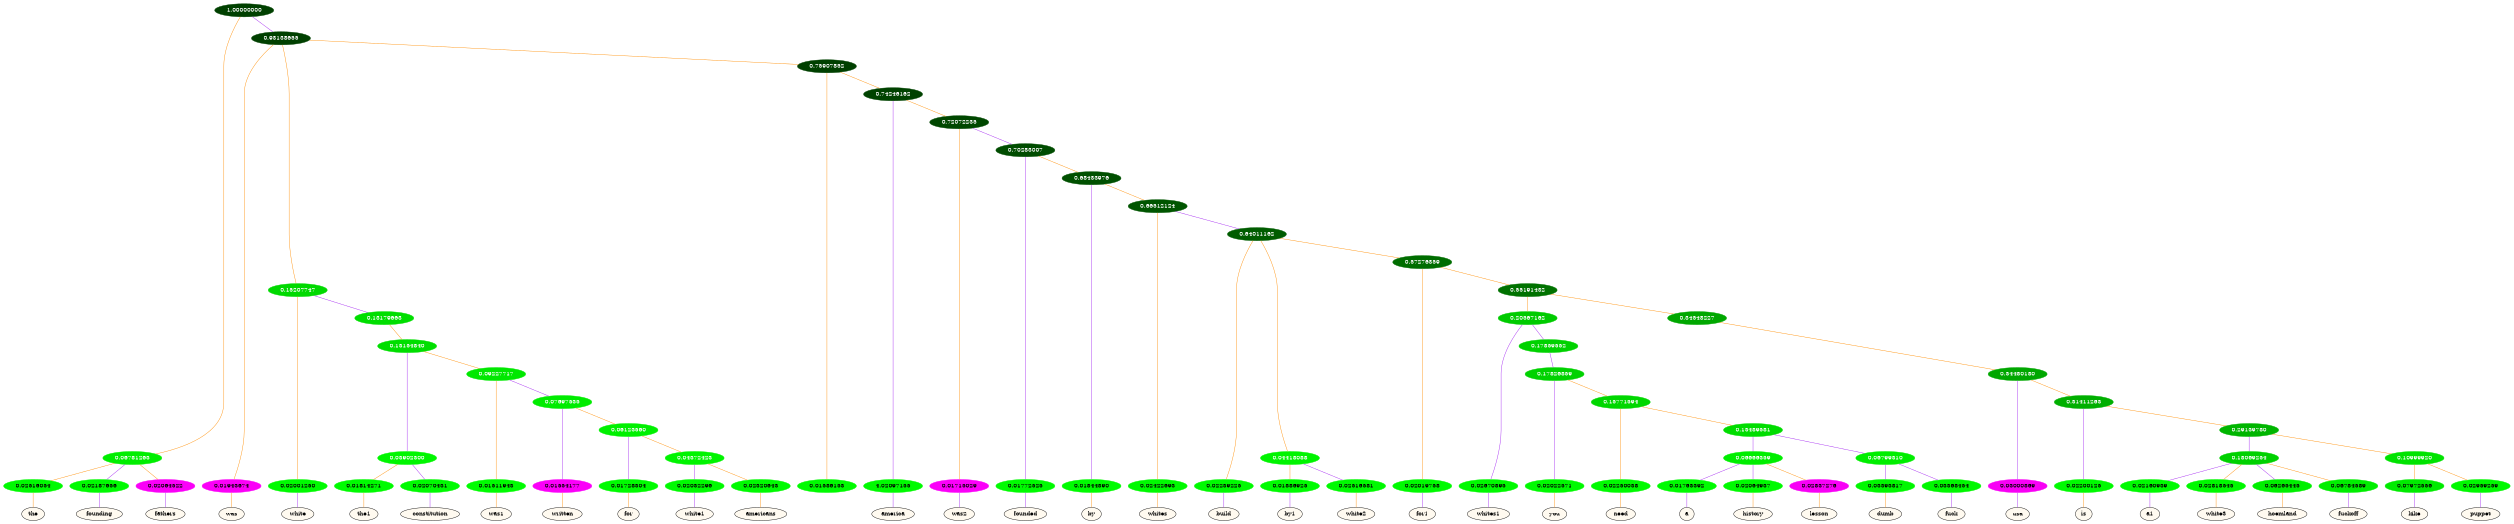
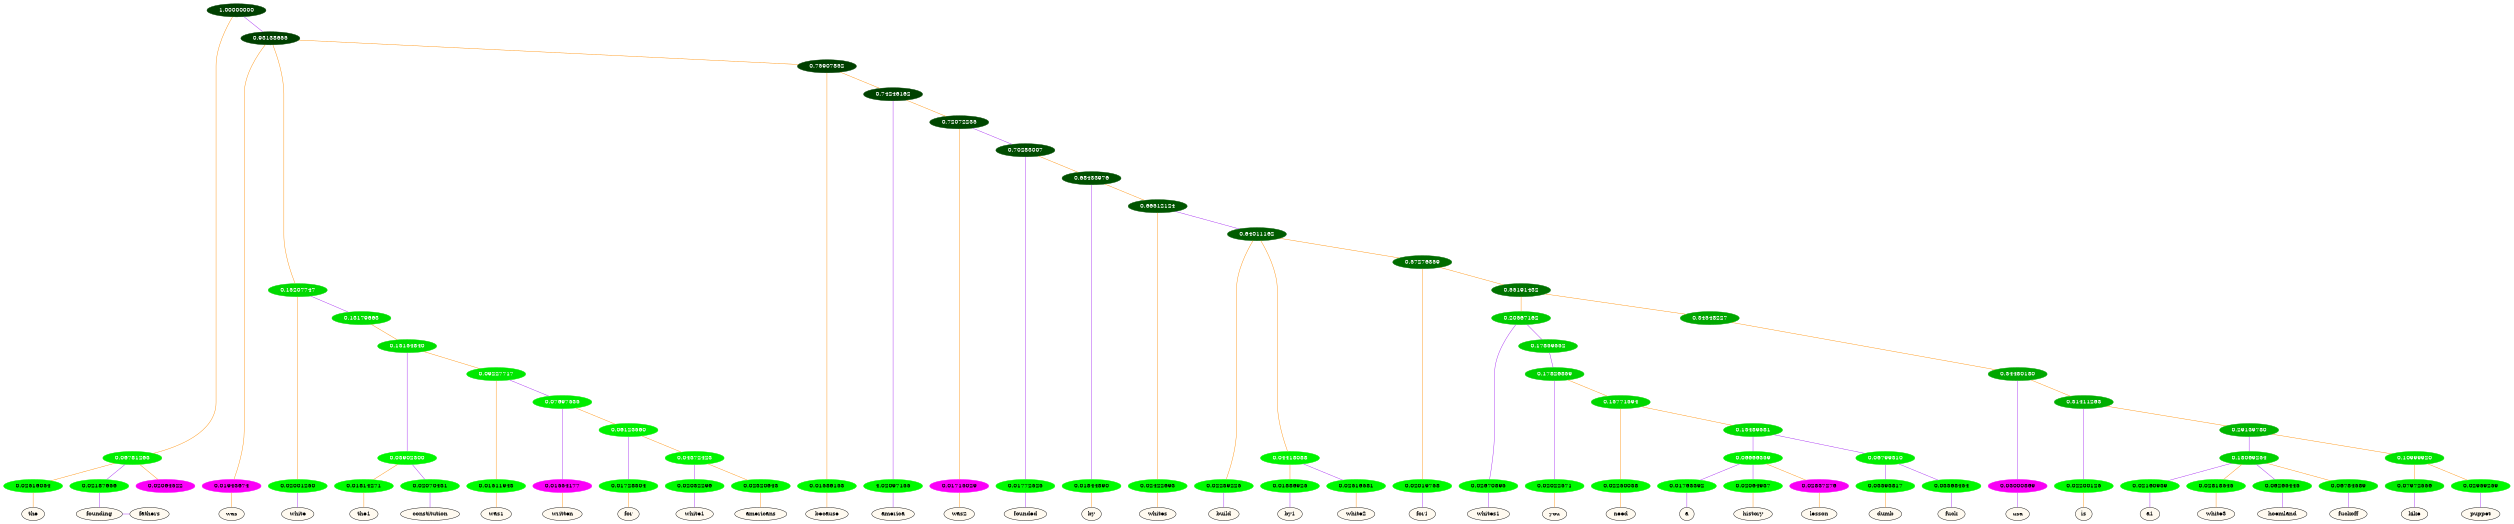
edge "0.02064522" -- "fathers": now "founding" -- "fathers"
edge "0.01715029" -- "was2": color purple -> darkorange
edge "0.06265445" -- "hoemland": color darkorange -> purple
node "because": added
